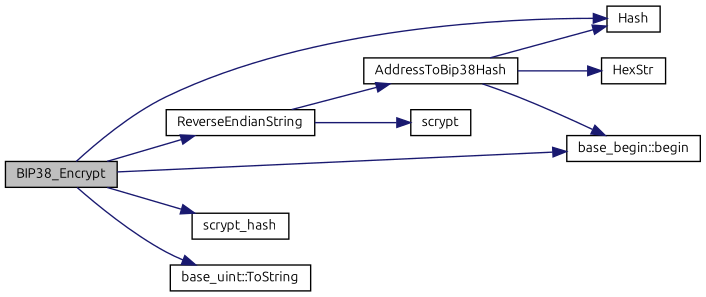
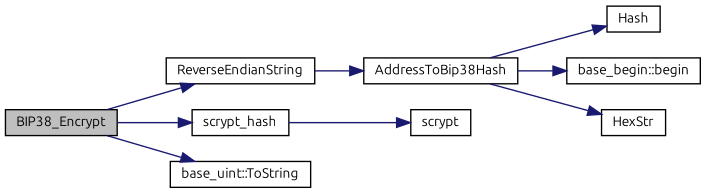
edge "BIP38_Encrypt" -> "Hash": removed
edge "ReverseEndianString" -> "scrypt": now "scrypt_hash" -> "scrypt"
edge "BIP38_Encrypt" -> "base_begin::begin": removed
